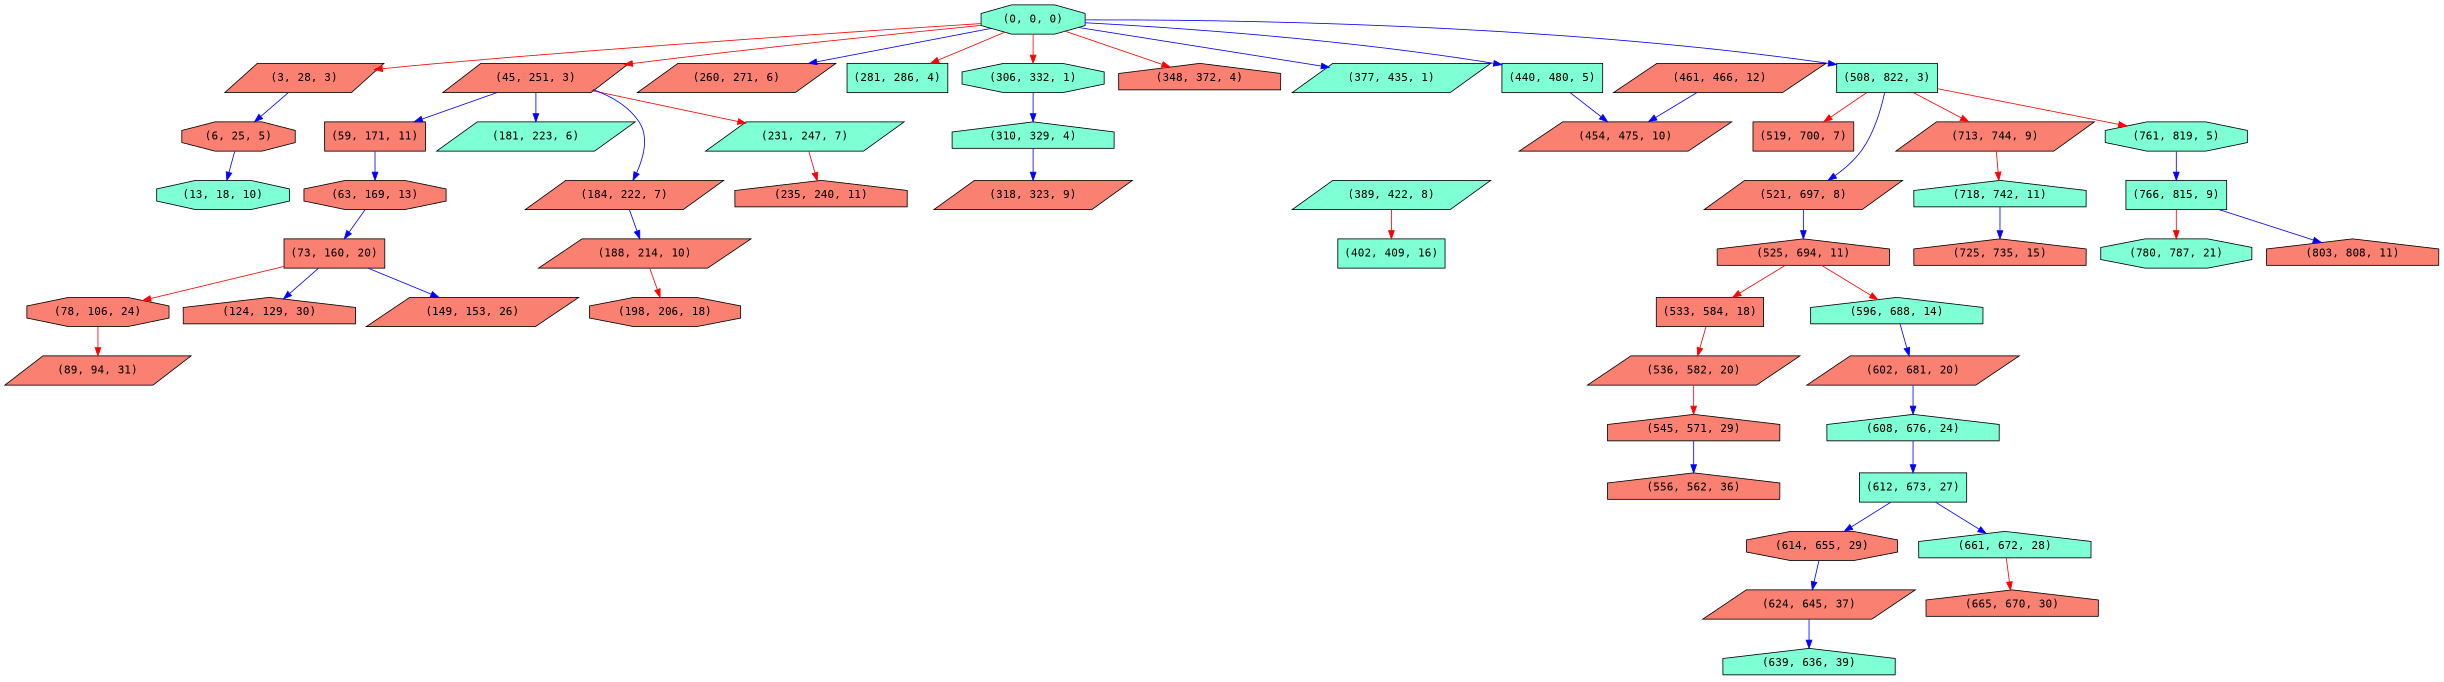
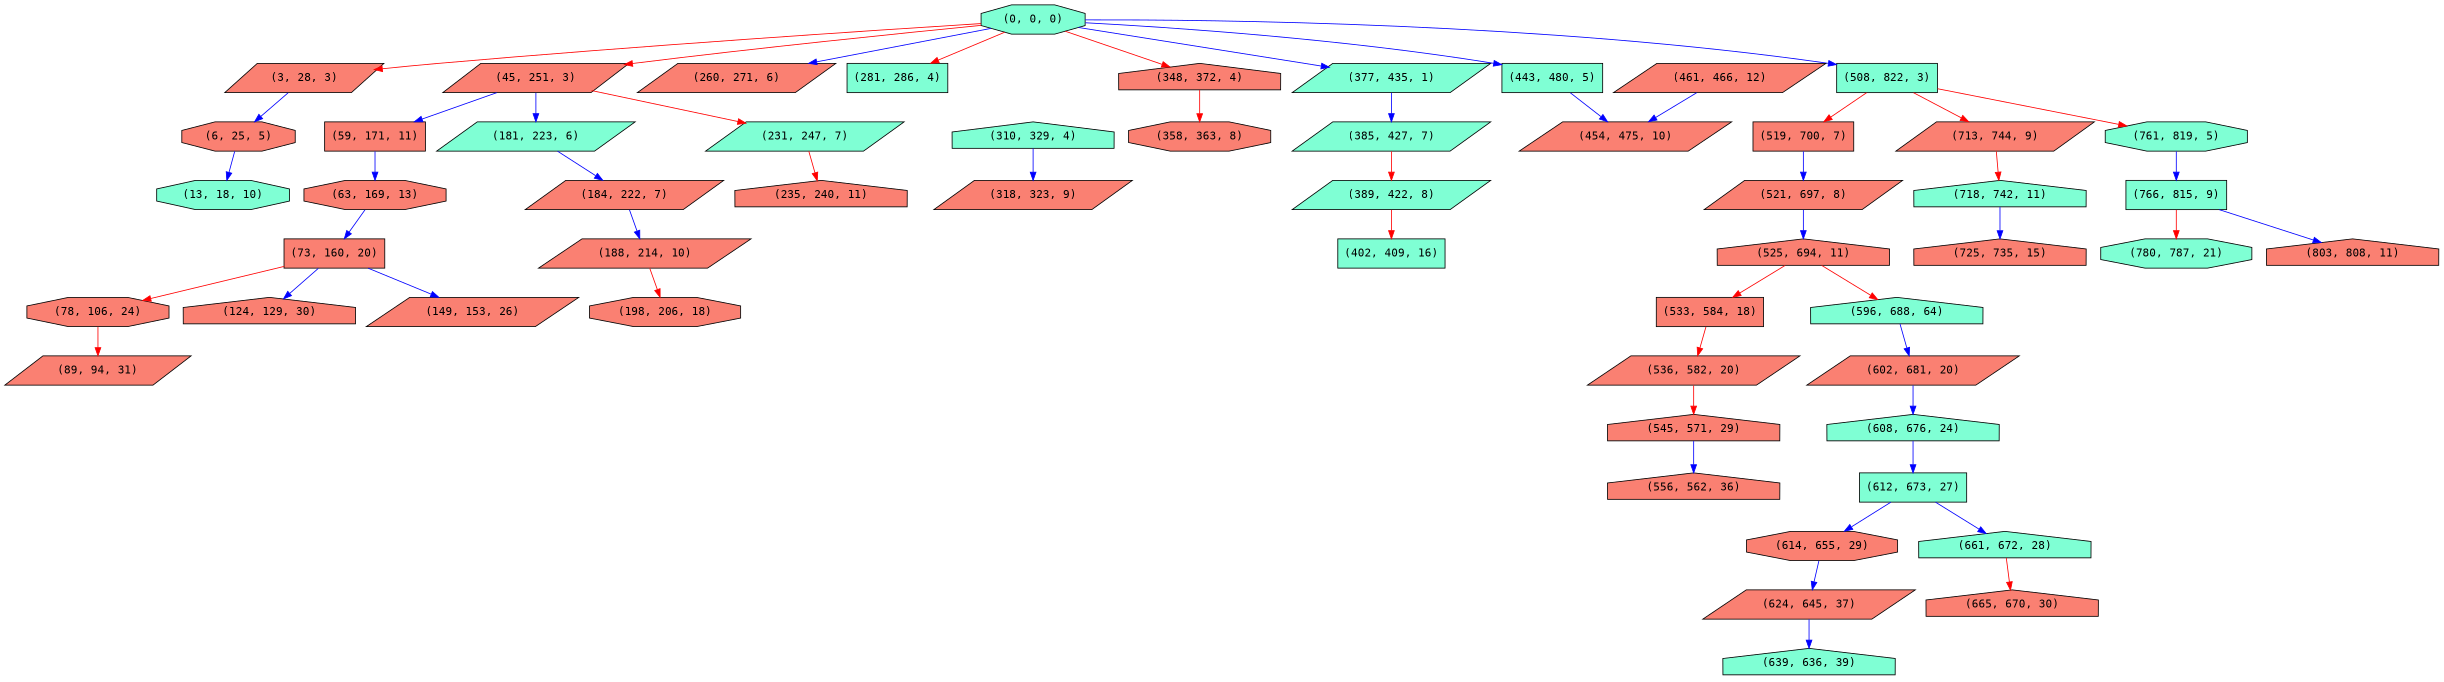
node "(306, 332, 1)": removed
node "(440, 480, 5)": label "(440, 480, 5)" -> "(443, 480, 5)"
edge "(45, 251, 3)" -> "(184, 222, 7)": now "(181, 223, 6)" -> "(184, 222, 7)"
node "(358, 363, 8)": added
node "(385, 427, 7)": added
edge "(508, 822, 3)" -> "(521, 697, 8)": now "(519, 700, 7)" -> "(521, 697, 8)"
node "(596, 688, 14)": label "(596, 688, 14)" -> "(596, 688, 64)"
